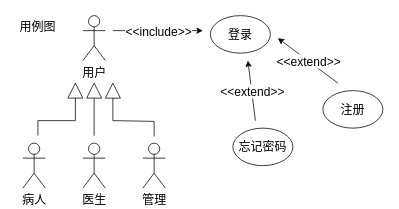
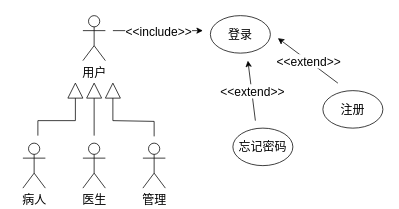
node "用例图": removed
